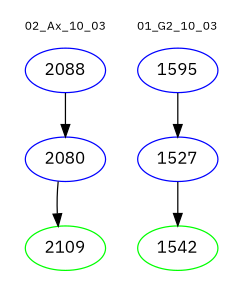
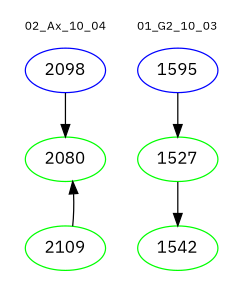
cluster "02_Ax_10_03": label "02_Ax_10_03" -> "02_Ax_10_04"
node "2088": label "2088" -> "2098"
node "2080": color blue -> green
node "1527": color blue -> green
edge "2080" -> "2109": reversed
